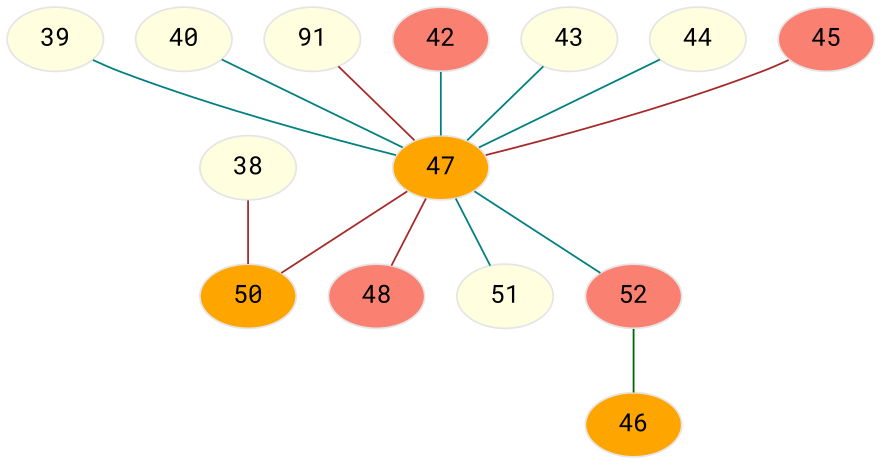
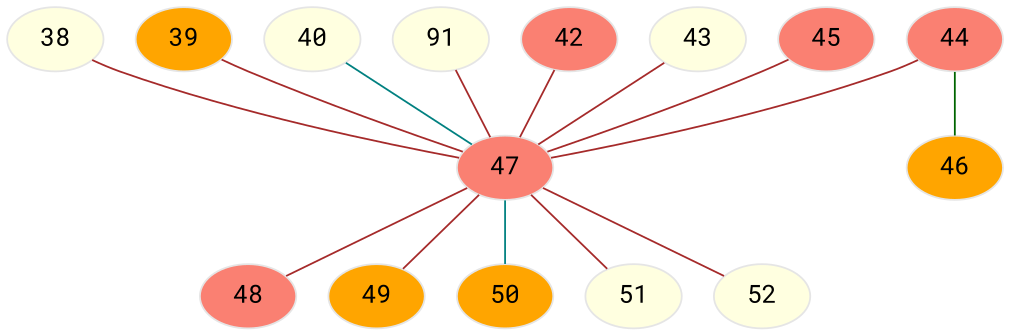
node "39": fillcolor lightyellow -> orange
node "44": fillcolor lightyellow -> salmon
edge "43" -- "47": color teal -> brown
edge "44" -- "47": color teal -> brown
edge "42" -- "47": color teal -> brown
edge "39" -- "47": color teal -> brown
node "47": fillcolor orange -> salmon
edge "38" -- "50": now "38" -- "47"
edge "47" -- "50": color brown -> teal
edge "47" -- "51": color teal -> brown
edge "47" -- "52": color teal -> brown
node "49": added
node "52": fillcolor salmon -> lightyellow
edge "52" -- "46": now "44" -- "46"
